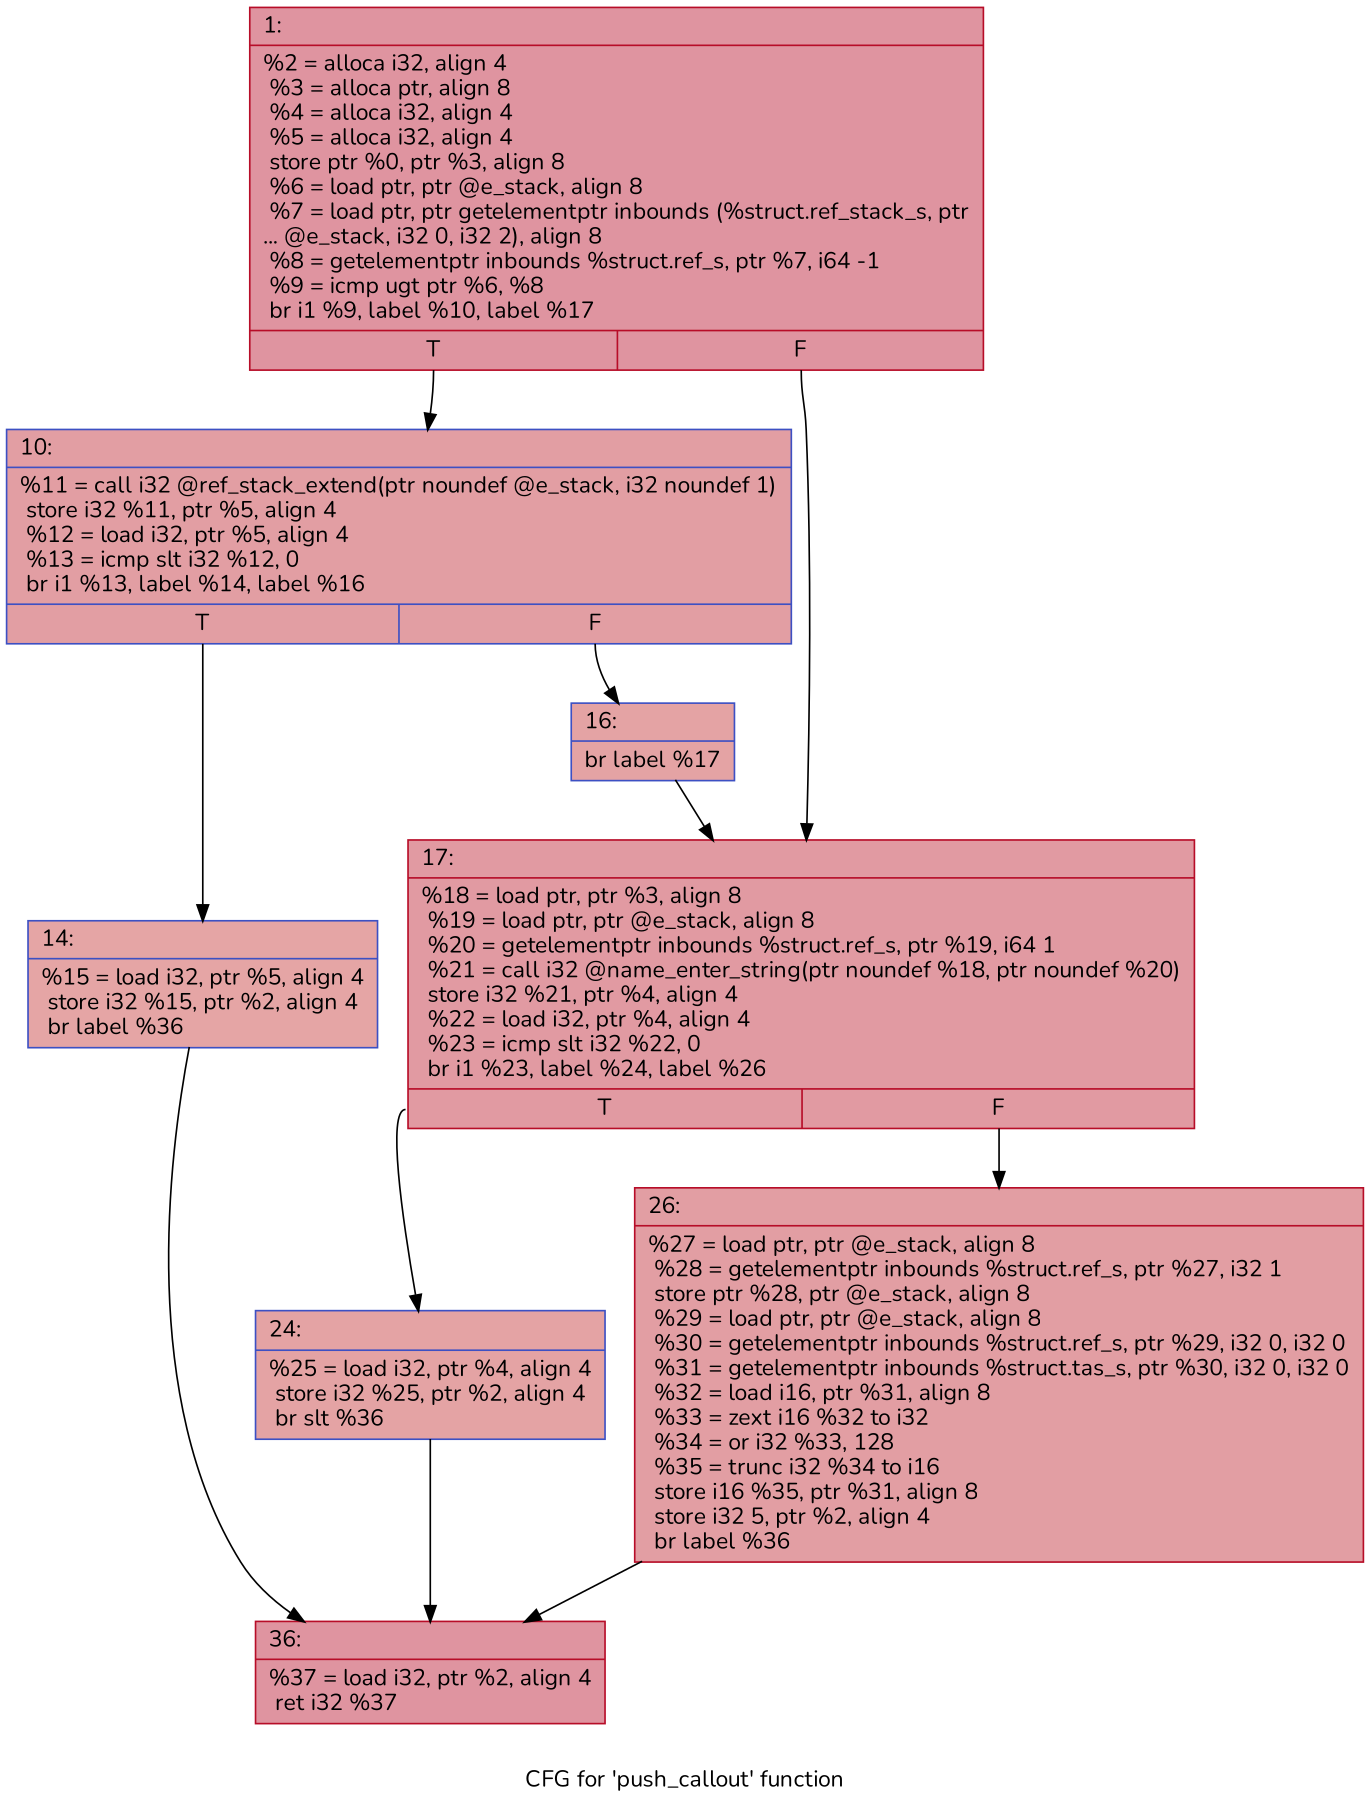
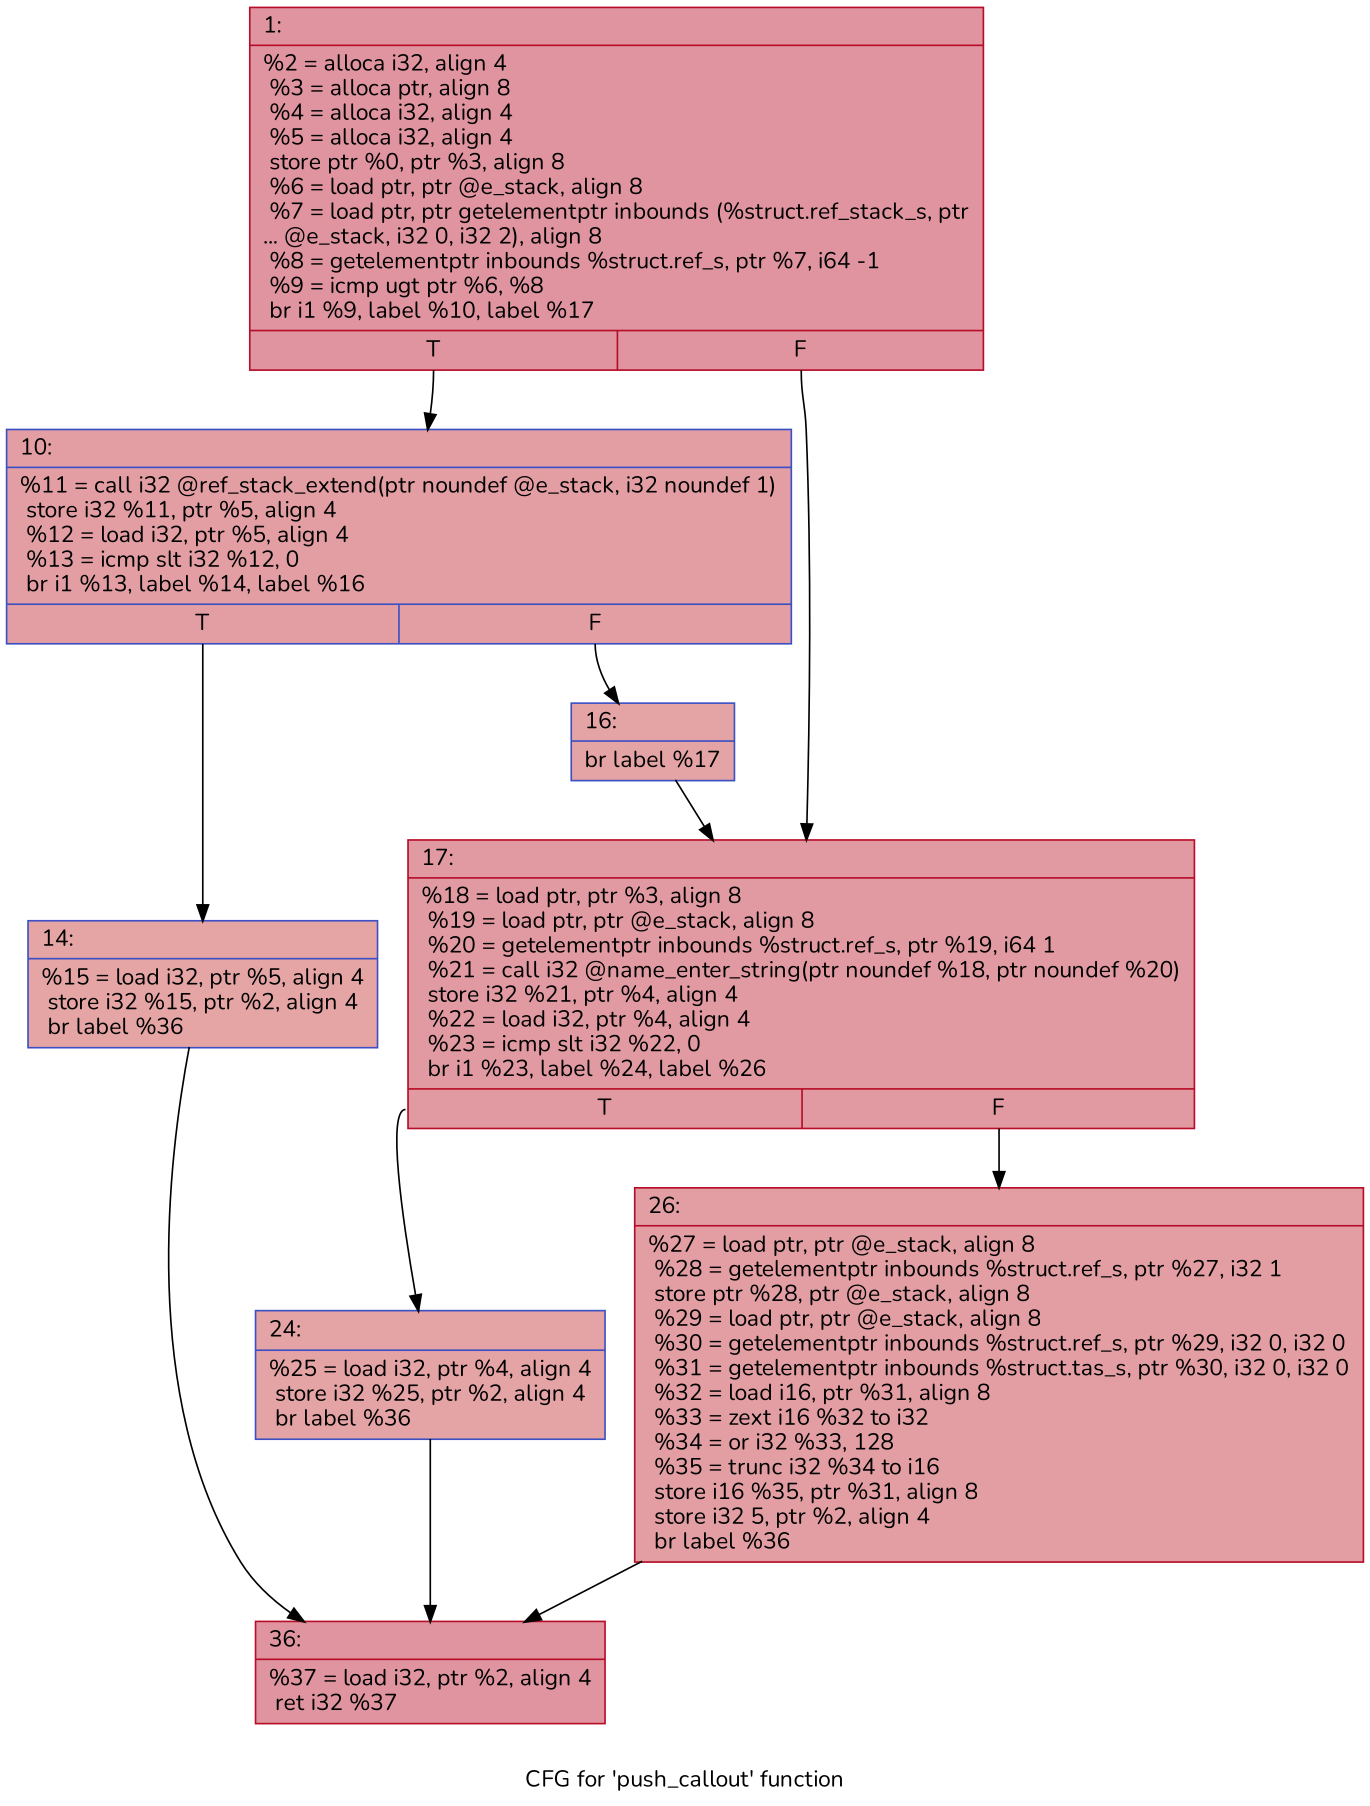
node "24:": text "br slt %36" -> "br label %36"
